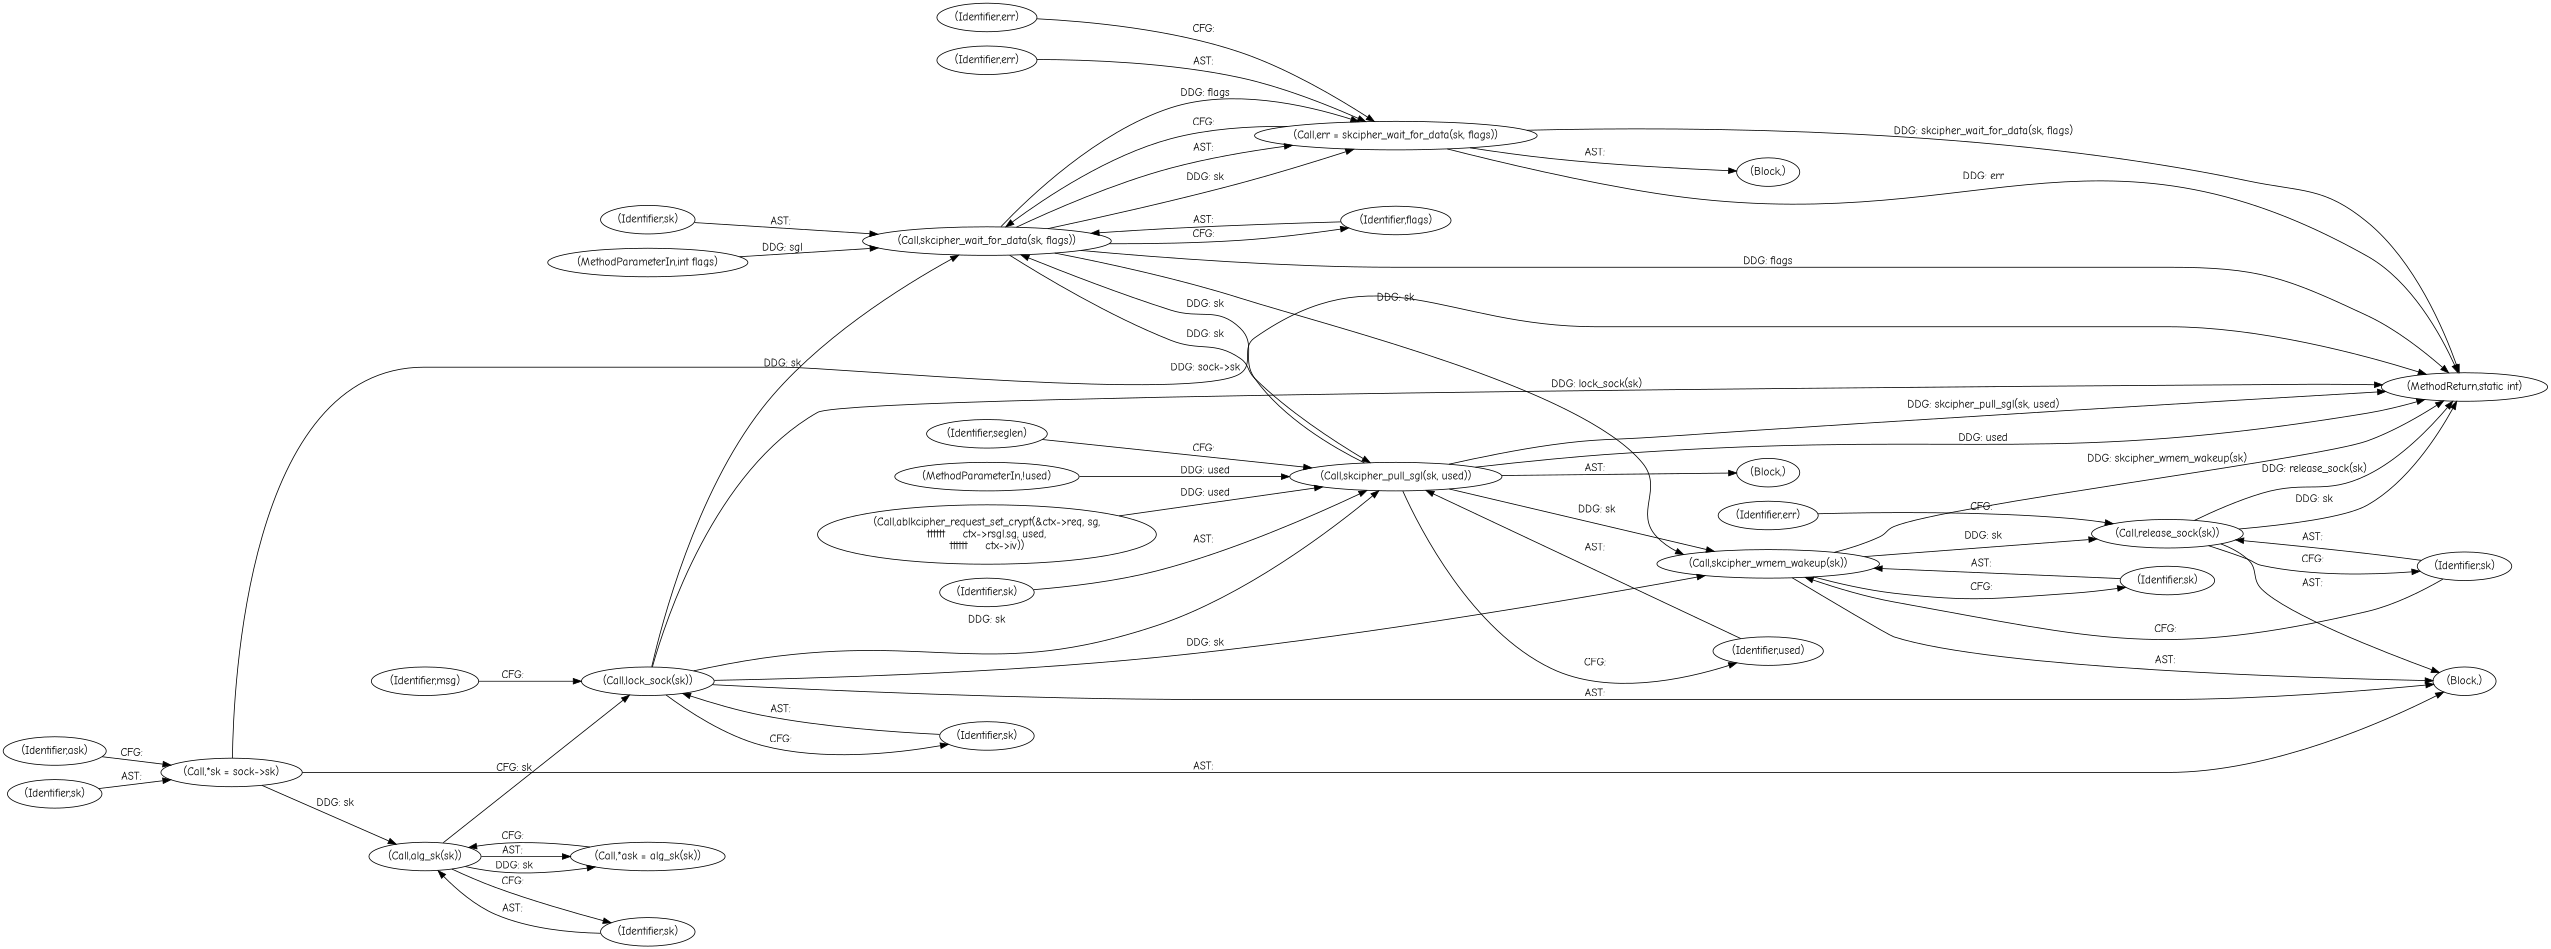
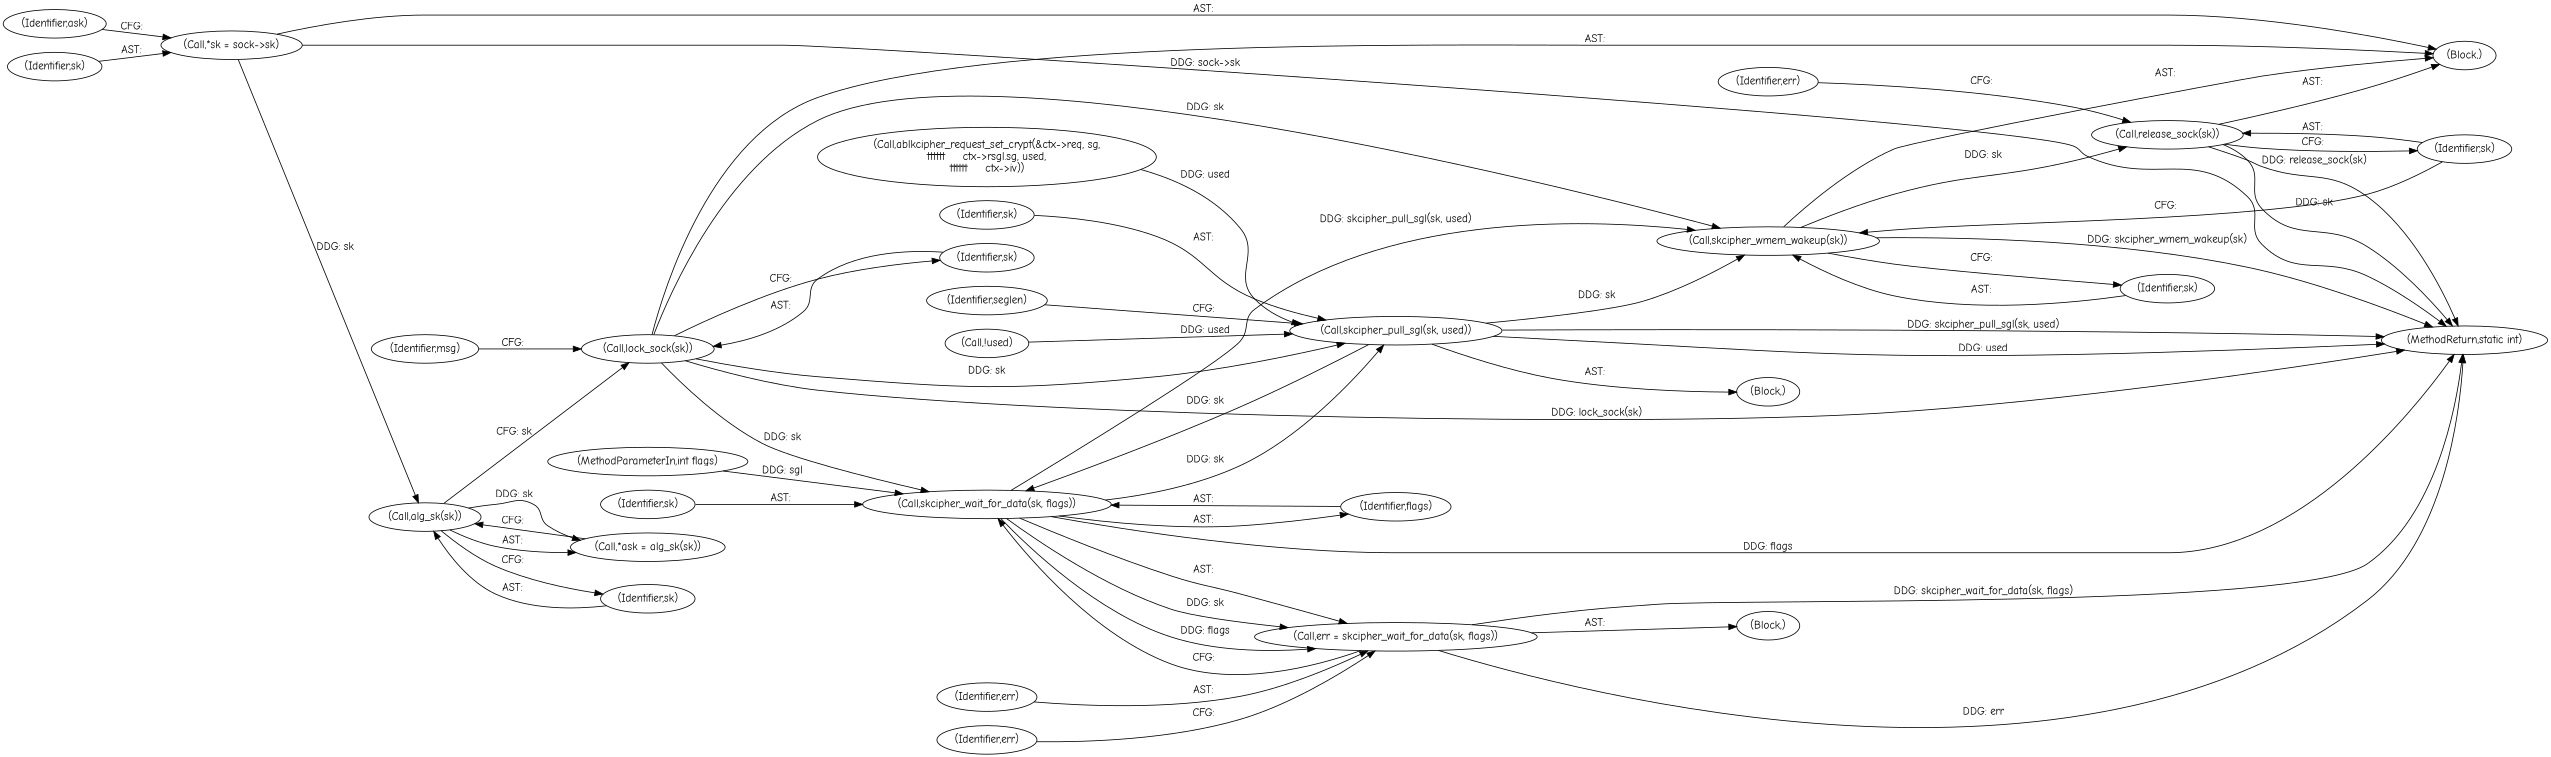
edge "(Call,skcipher_wait_for_data(sk, flags))" -> "(Identifier,flags)": label "CFG: " -> "AST: "
edge "(Call,skcipher_wait_for_data(sk, flags))" -> "(Call,skcipher_wmem_wakeup(sk))": label "DDG: sk" -> "DDG: skcipher_pull_sgl(sk, used)"
node "(MethodParameterIn,!used)": label "(MethodParameterIn,!used)" -> "(Call,!used)"
node "(Identifier,used)": removed
